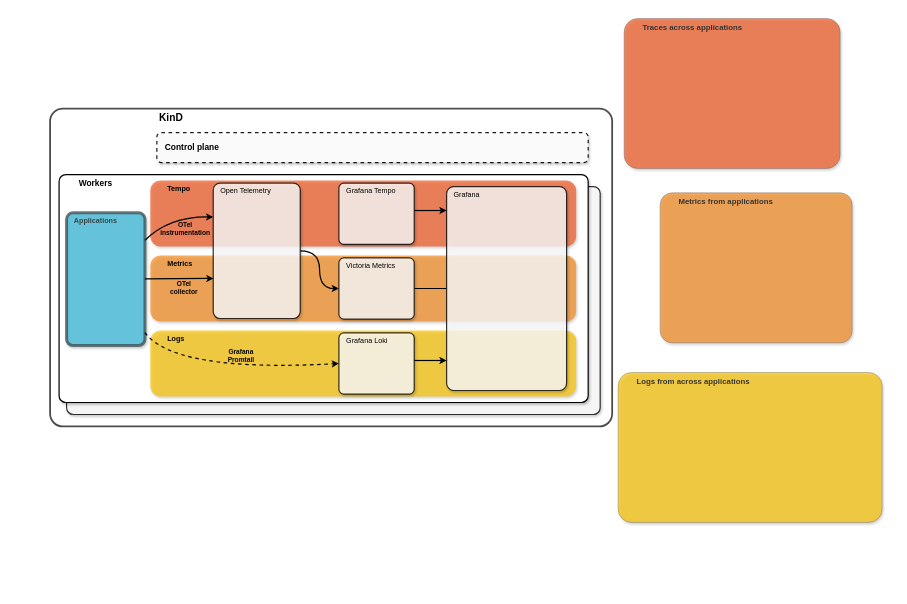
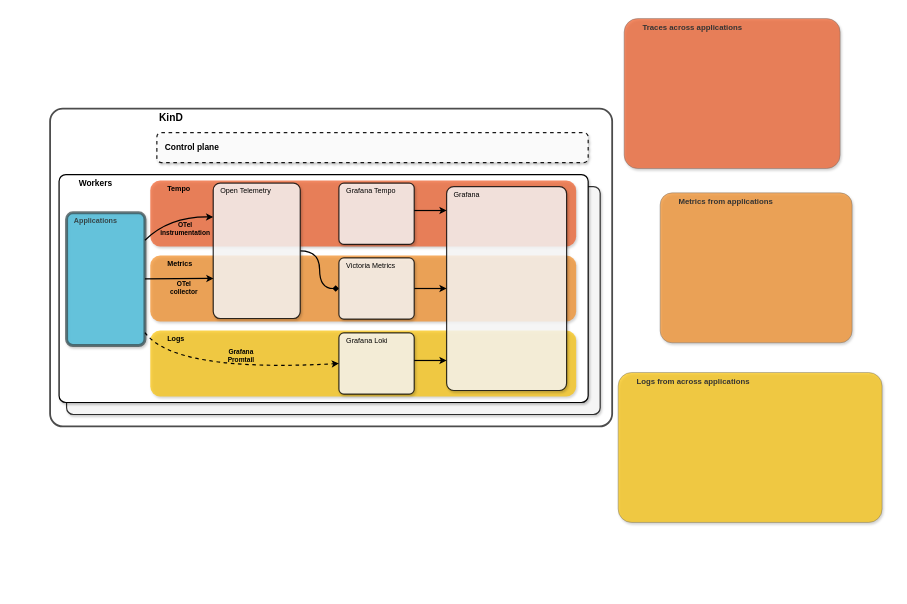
edge "Open Telemetry" -> "Victoria Metrics": arrowhead classic -> diamond
edge "Victoria Metrics" -- "Grafana": arrowhead none -> classic
